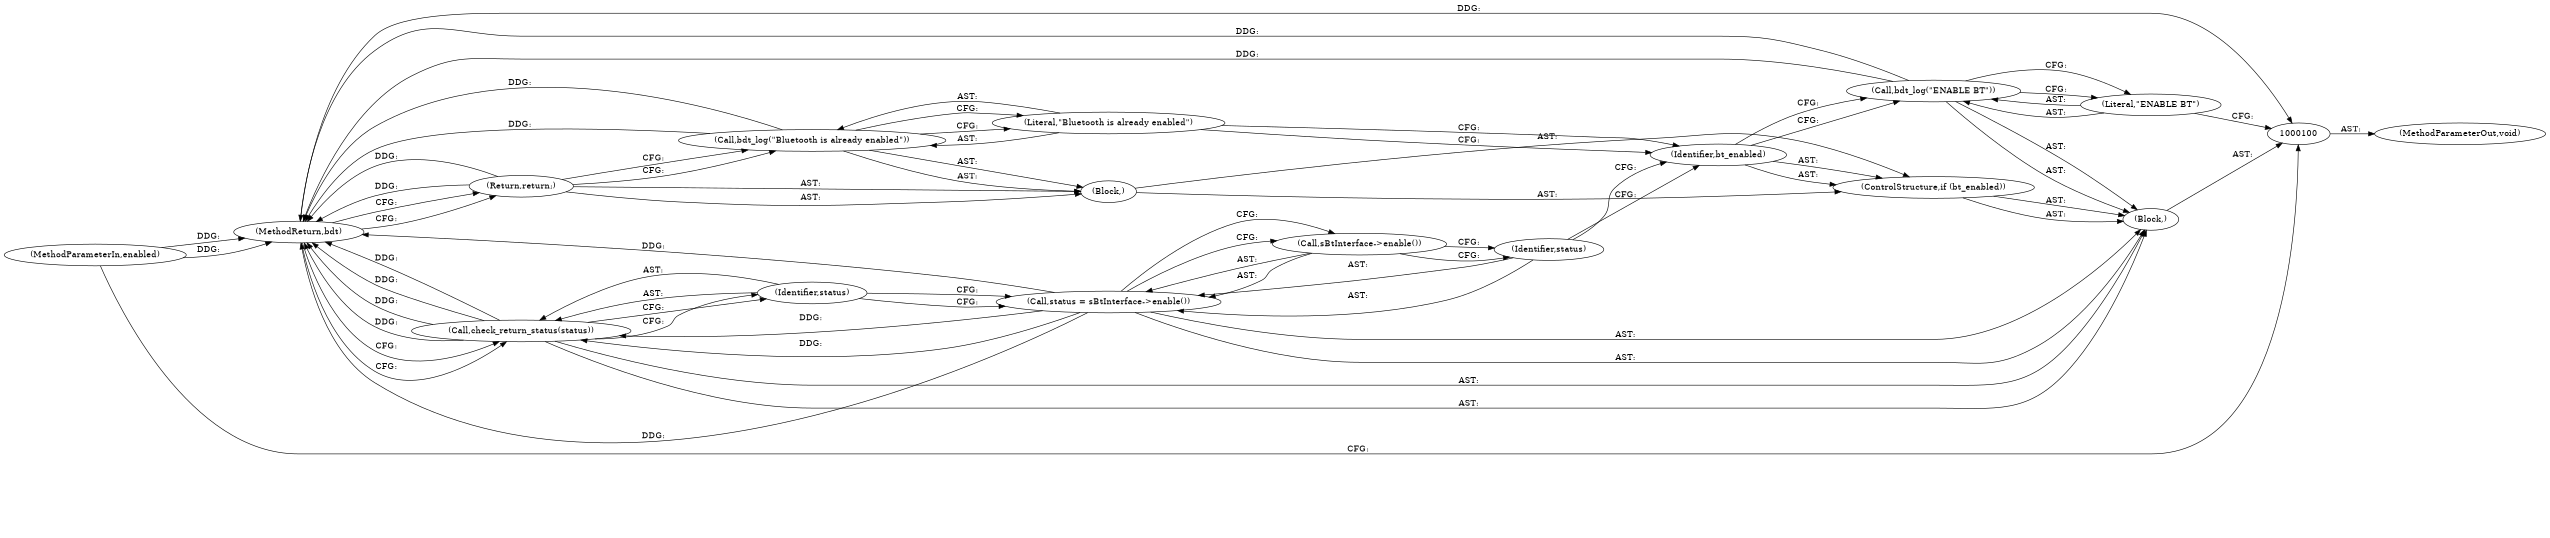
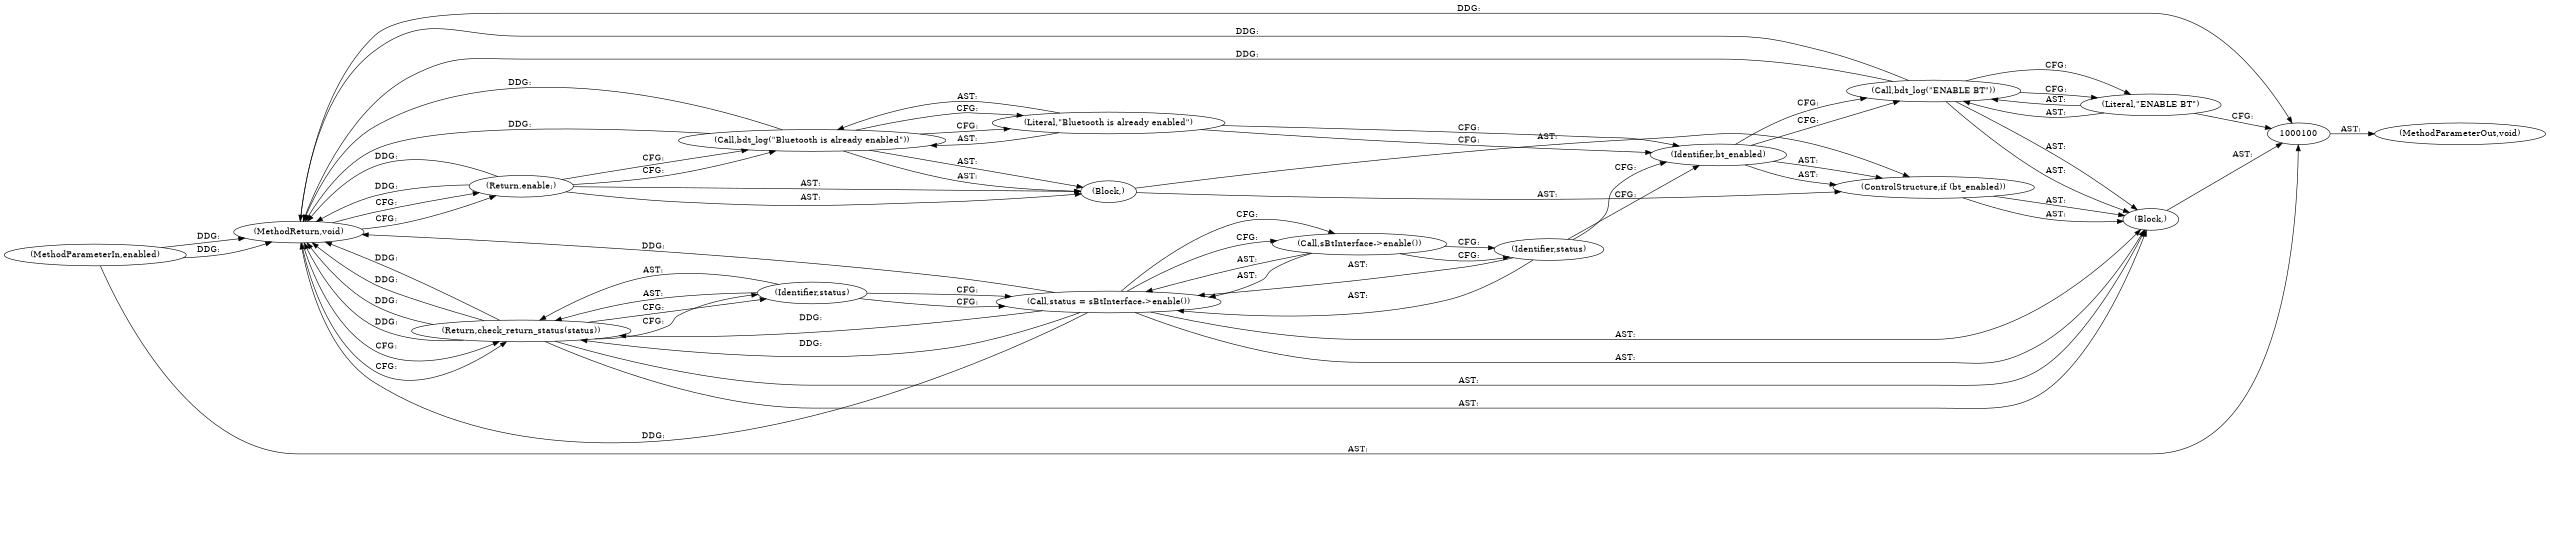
node "(Return,return;)": label "(Return,return;)" -> "(Return,enable;)"
node "(MethodReturn,bdt)": label "(MethodReturn,bdt)" -> "(MethodReturn,void)"
node "(Call,check_return_status(status))": label "(Call,check_return_status(status))" -> "(Return,check_return_status(status))"
edge "(MethodParameterIn,enabled)" -> "1000100": label "CFG: " -> "AST: "
